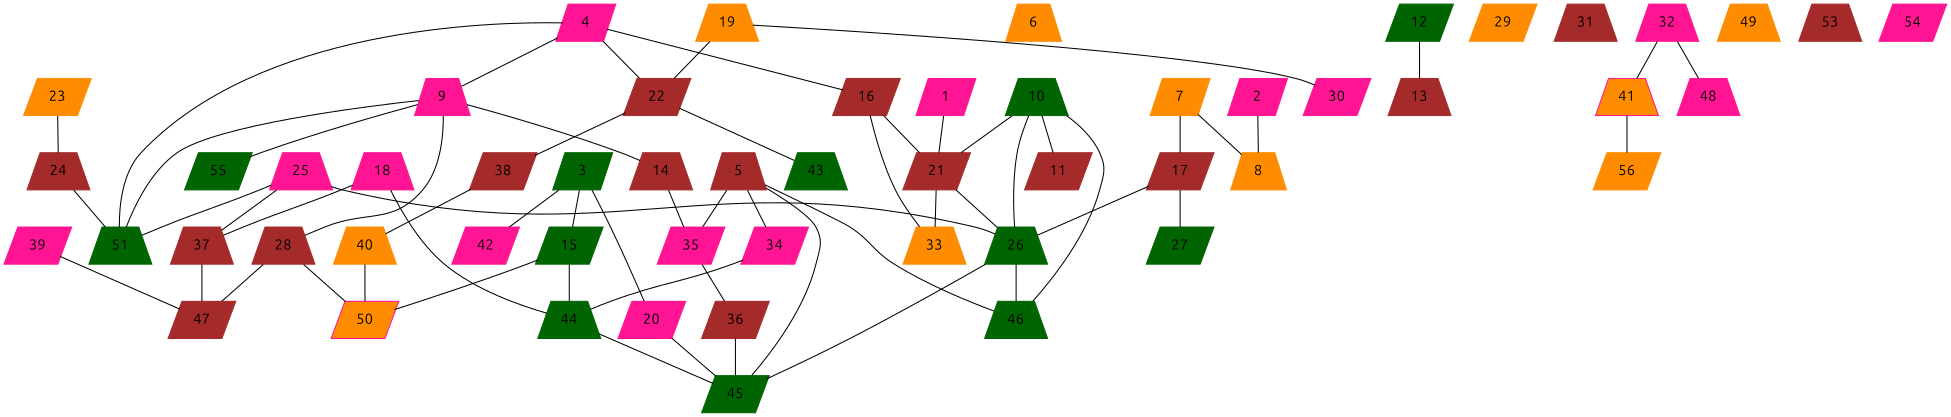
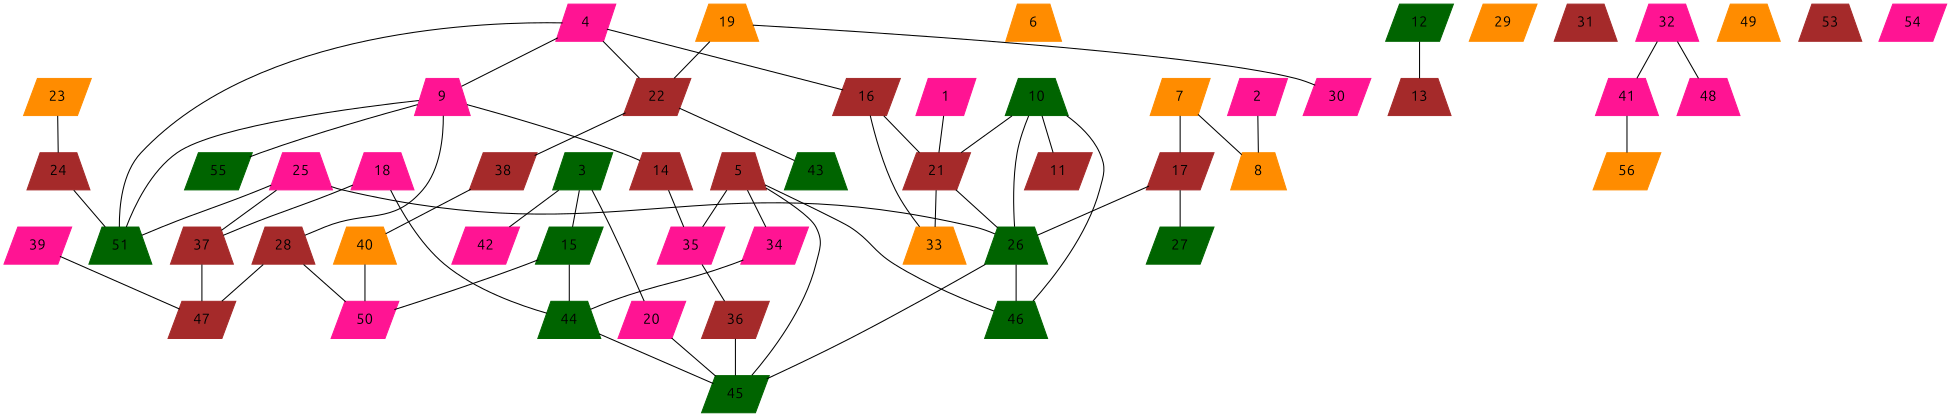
node "41": fillcolor darkorange -> deeppink
node "50": fillcolor darkorange -> deeppink
